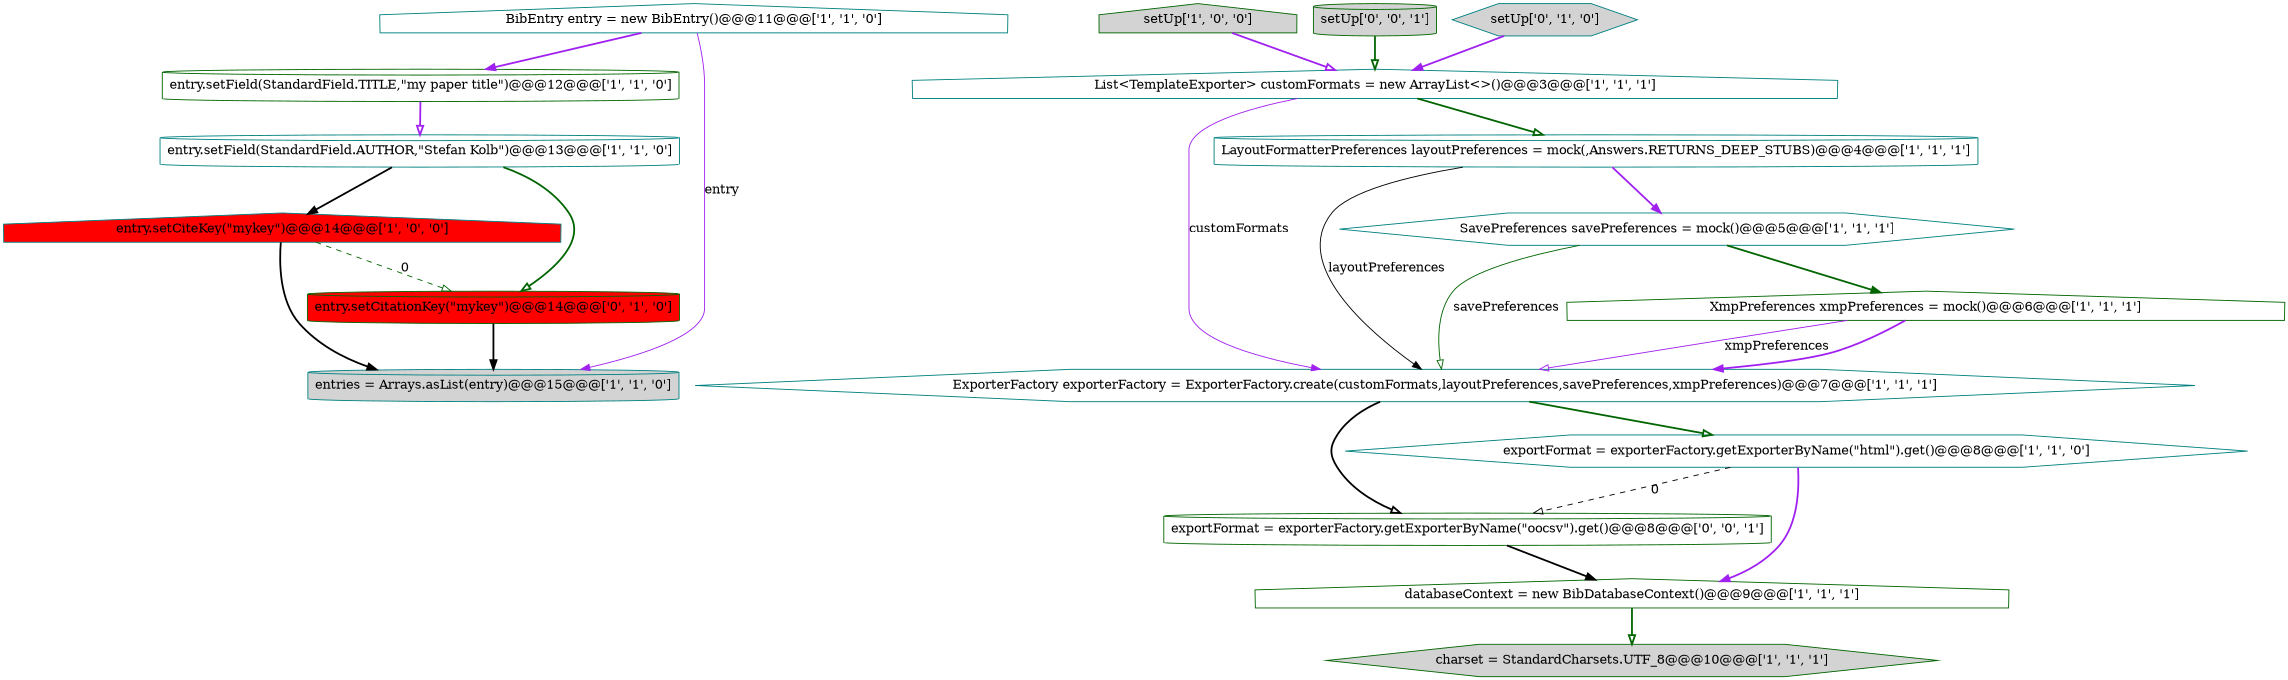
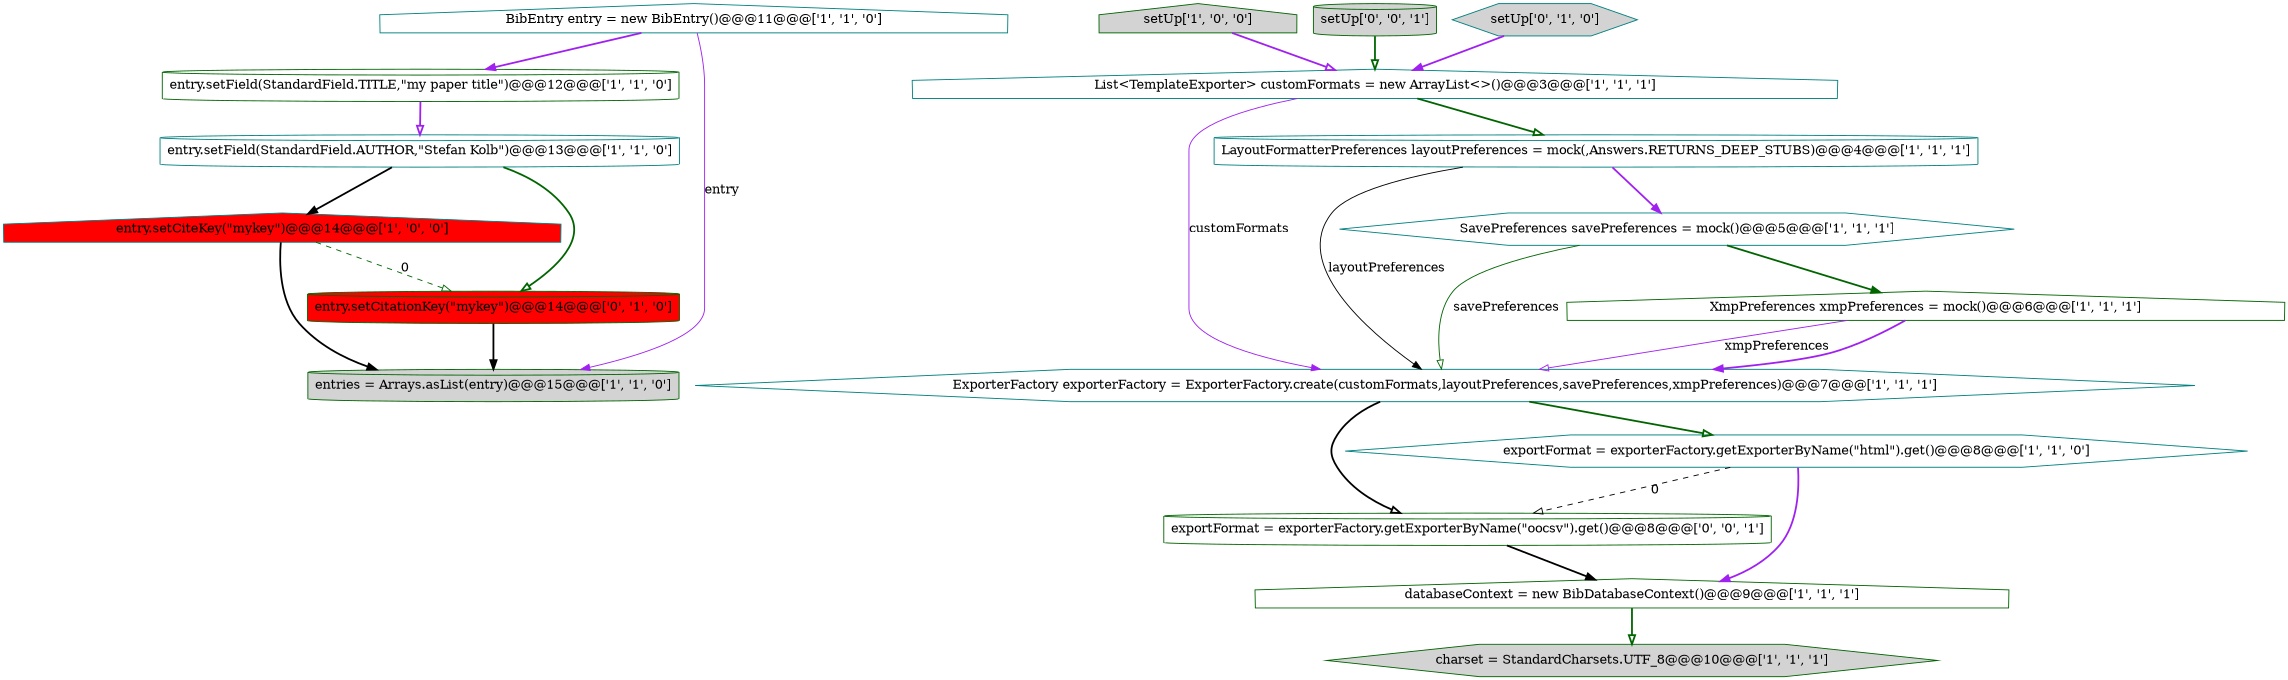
node "entries = Arrays.asList(entry)@@@15@@@['1', '1', '0']": color teal -> darkgreen
